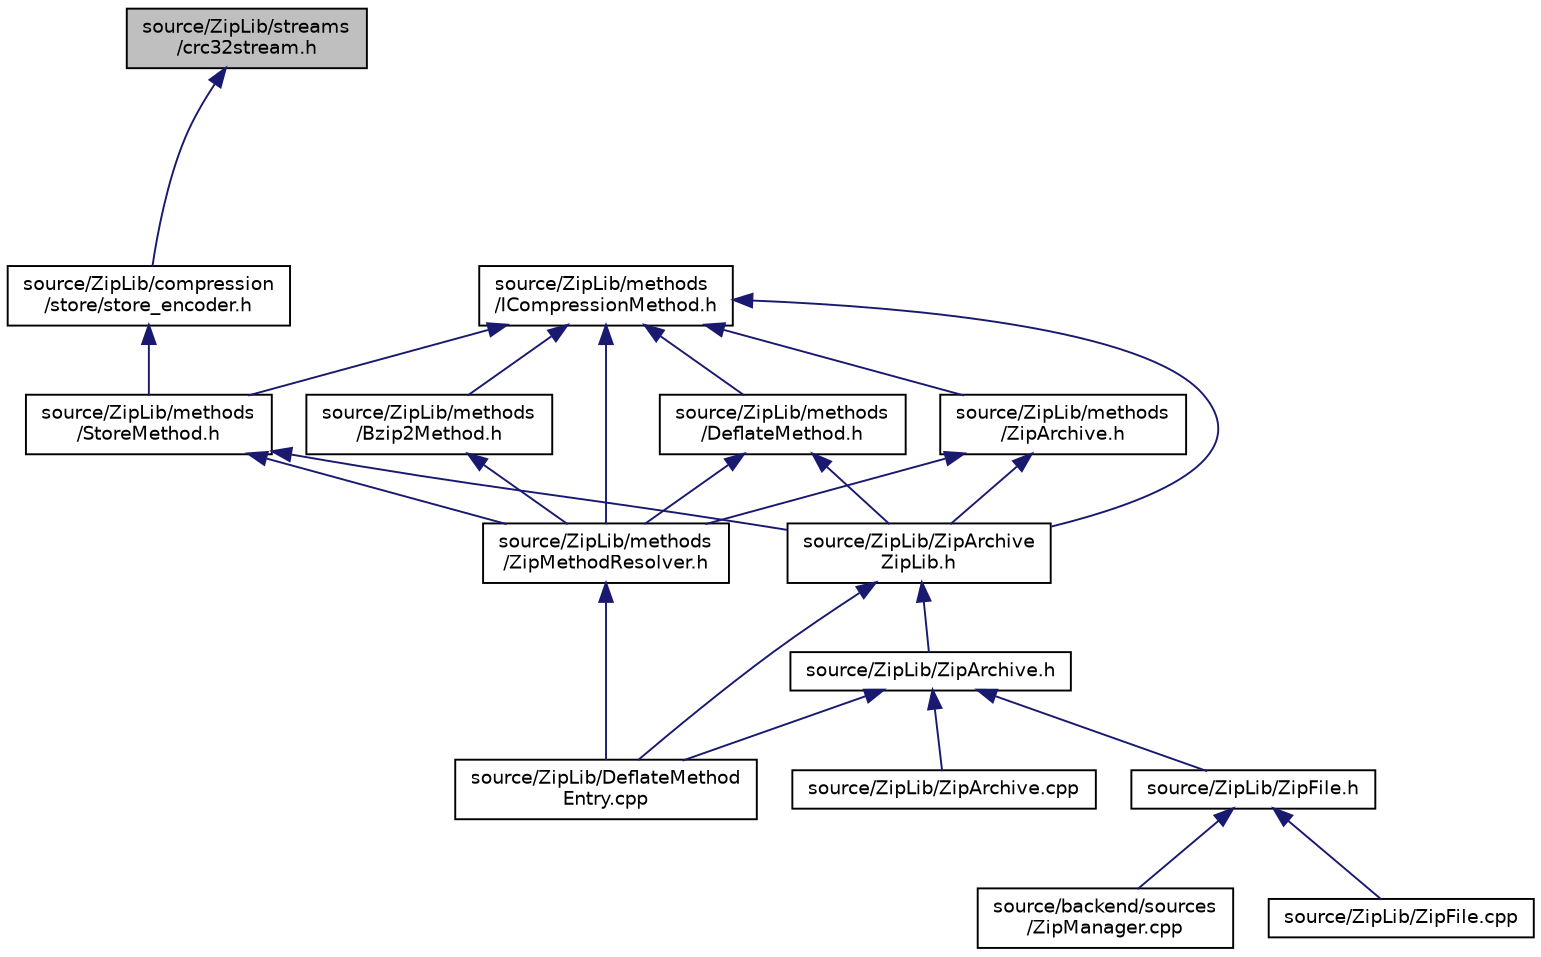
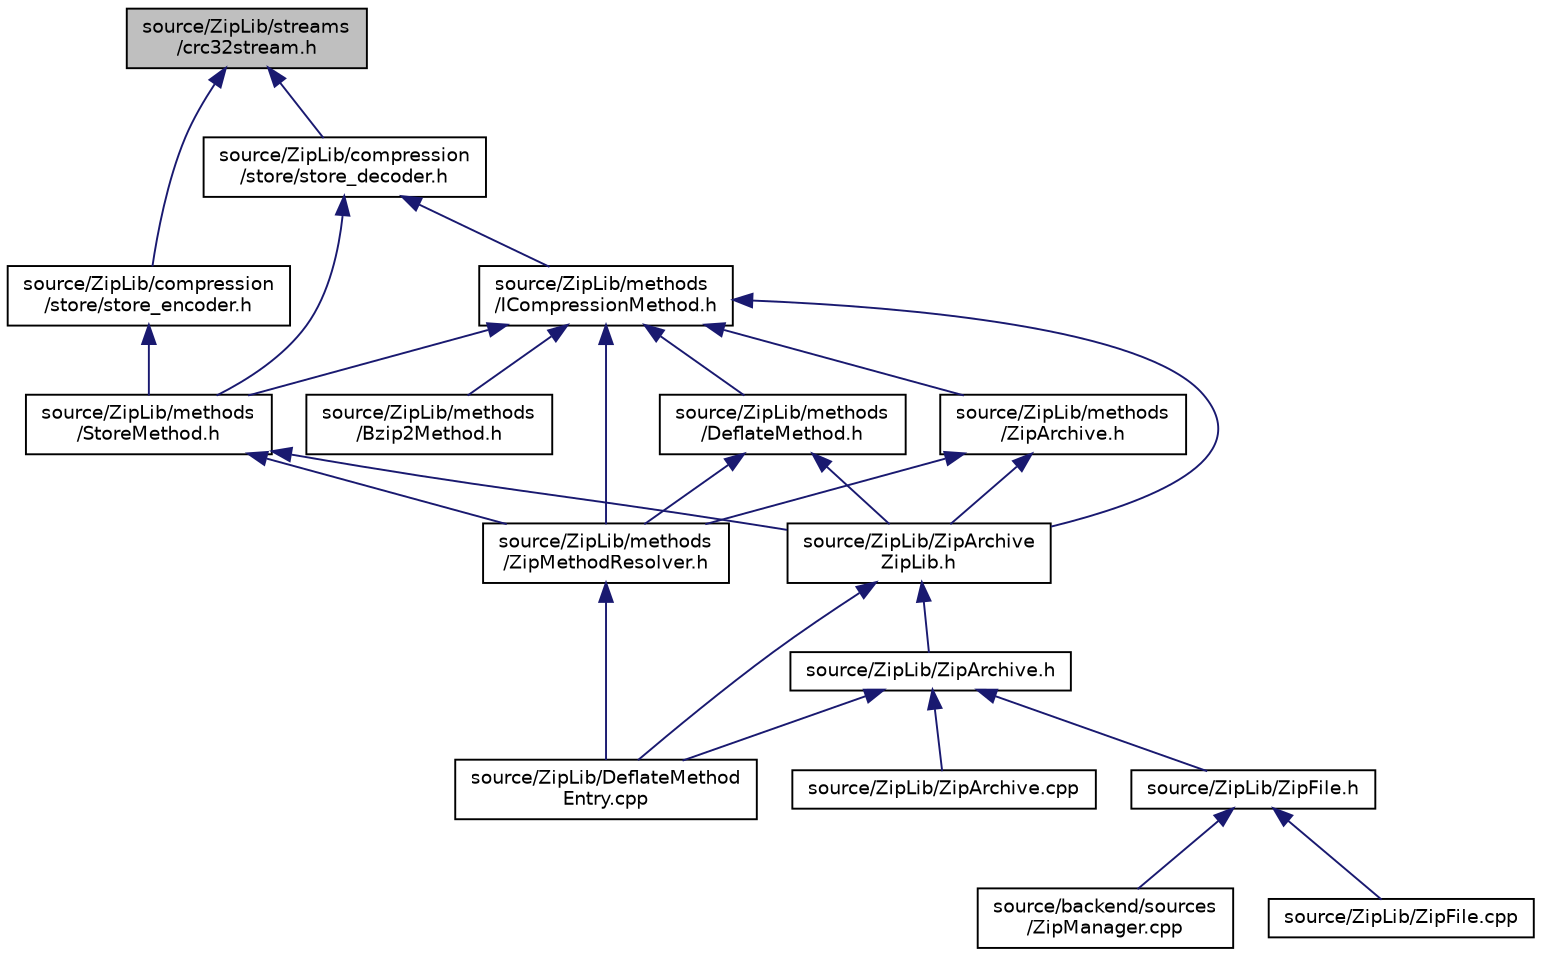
node "source/ZipLib/compression /store/store_decoder.h": added
edge "source/ZipLib/methods /ZipMethodResolver.h" -> "source/ZipLib/methods /Bzip2Method.h": removed
